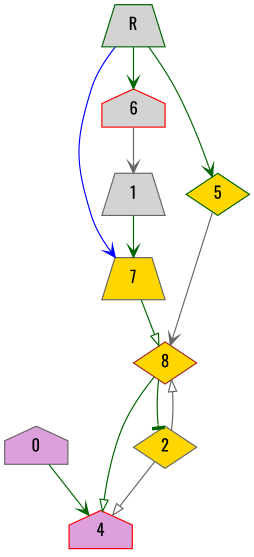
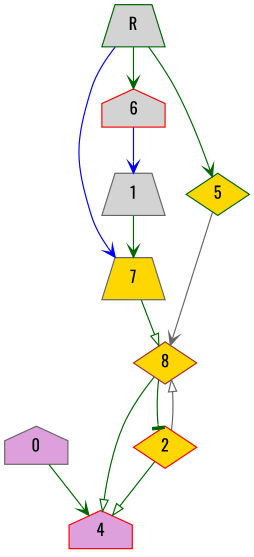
edge "6" -> "1": color gray40 -> blue
node "2": color gray40 -> red
edge "2" -> "4": color gray40 -> darkgreen
